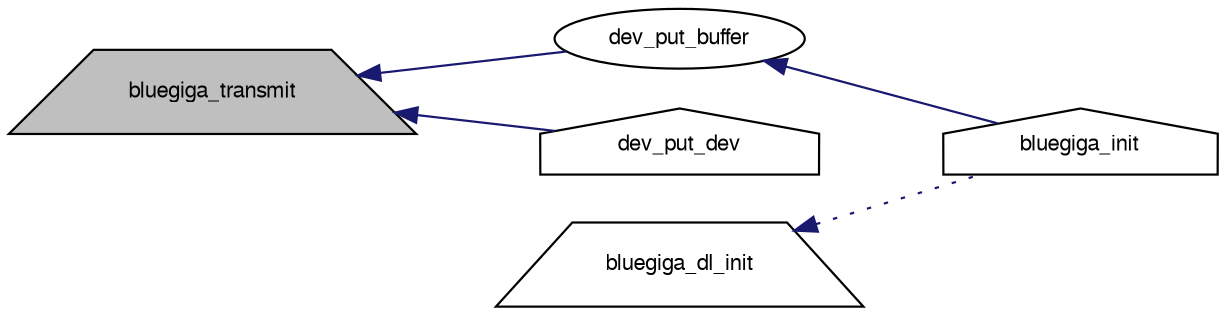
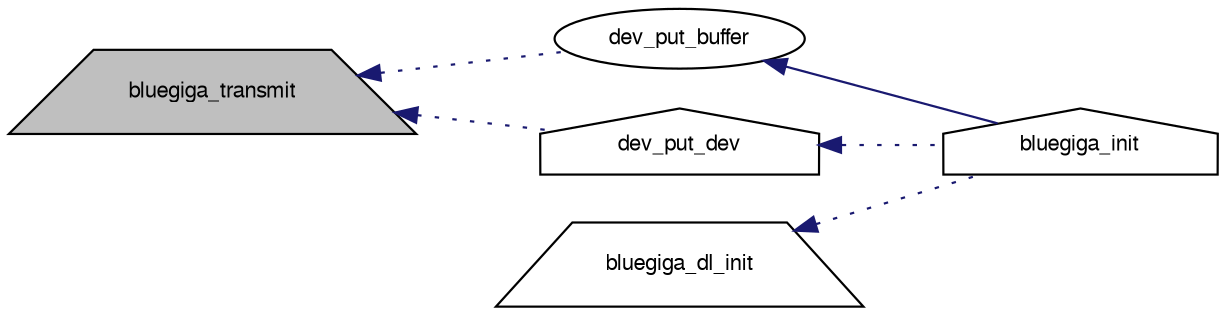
edge "dev_put_buffer" -> "bluegiga_transmit": style solid -> dotted
edge "dev_put_dev" -> "bluegiga_transmit": style solid -> dotted
edge "bluegiga_init" -> "dev_put_dev": added
